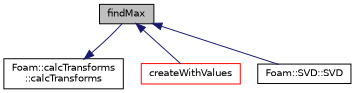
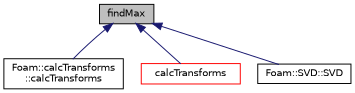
edge "findMax" -> "Foam::calcTransforms ::calcTransforms": reversed
node "createWithValues": label "createWithValues" -> "calcTransforms"
